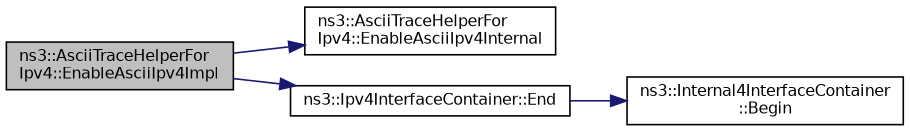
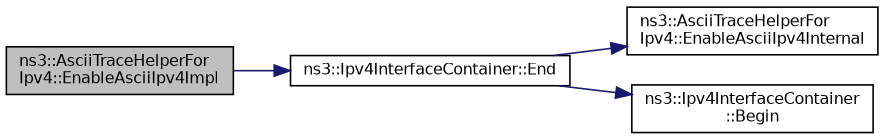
edge "ns3::AsciiTraceHelperFor Ipv4::EnableAsciiIpv4Impl" -> "ns3::AsciiTraceHelperFor Ipv4::EnableAsciiIpv4Internal": now "ns3::Ipv4InterfaceContainer::End" -> "ns3::AsciiTraceHelperFor Ipv4::EnableAsciiIpv4Internal"
node "ns3::Internal4InterfaceContainer ::Begin": label "ns3::Internal4InterfaceContainer ::Begin" -> "ns3::Ipv4InterfaceContainer ::Begin"
